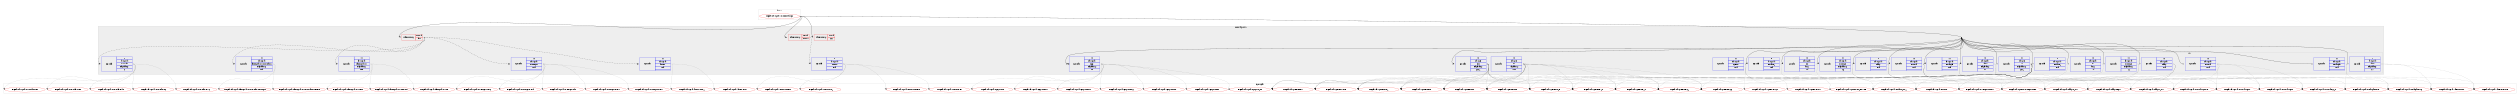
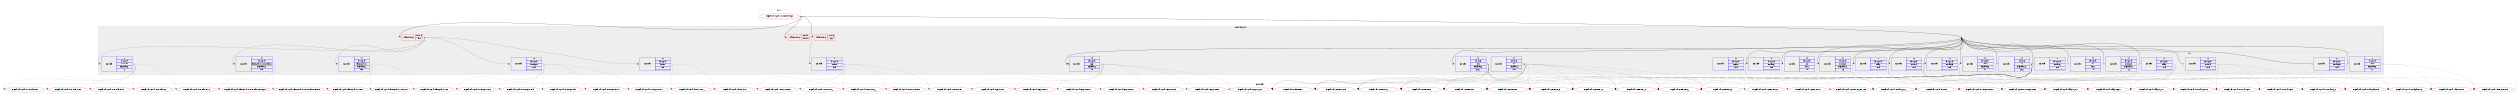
node "portage://dev-haskell/hscolour-1.24.4": added
